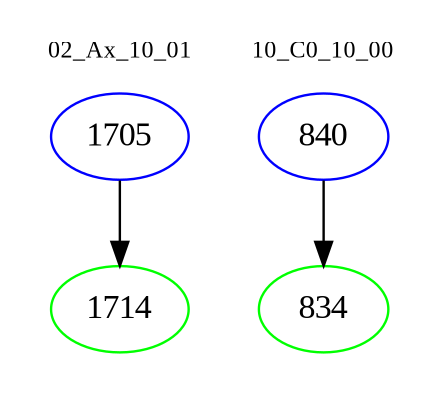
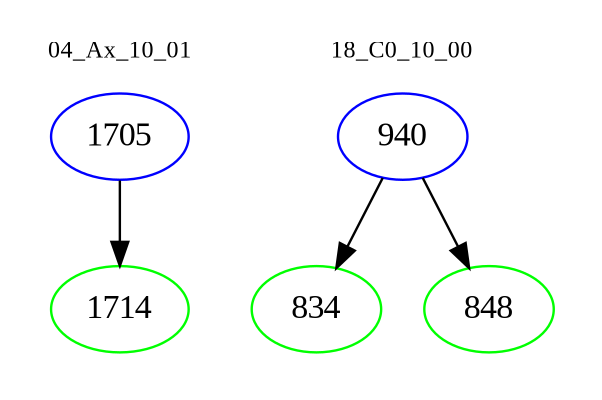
cluster "02_Ax_10_01": label "02_Ax_10_01" -> "04_Ax_10_01"
cluster "10_C0_10_00": label "10_C0_10_00" -> "18_C0_10_00"
node "840": label "840" -> "940"
node "848": added
